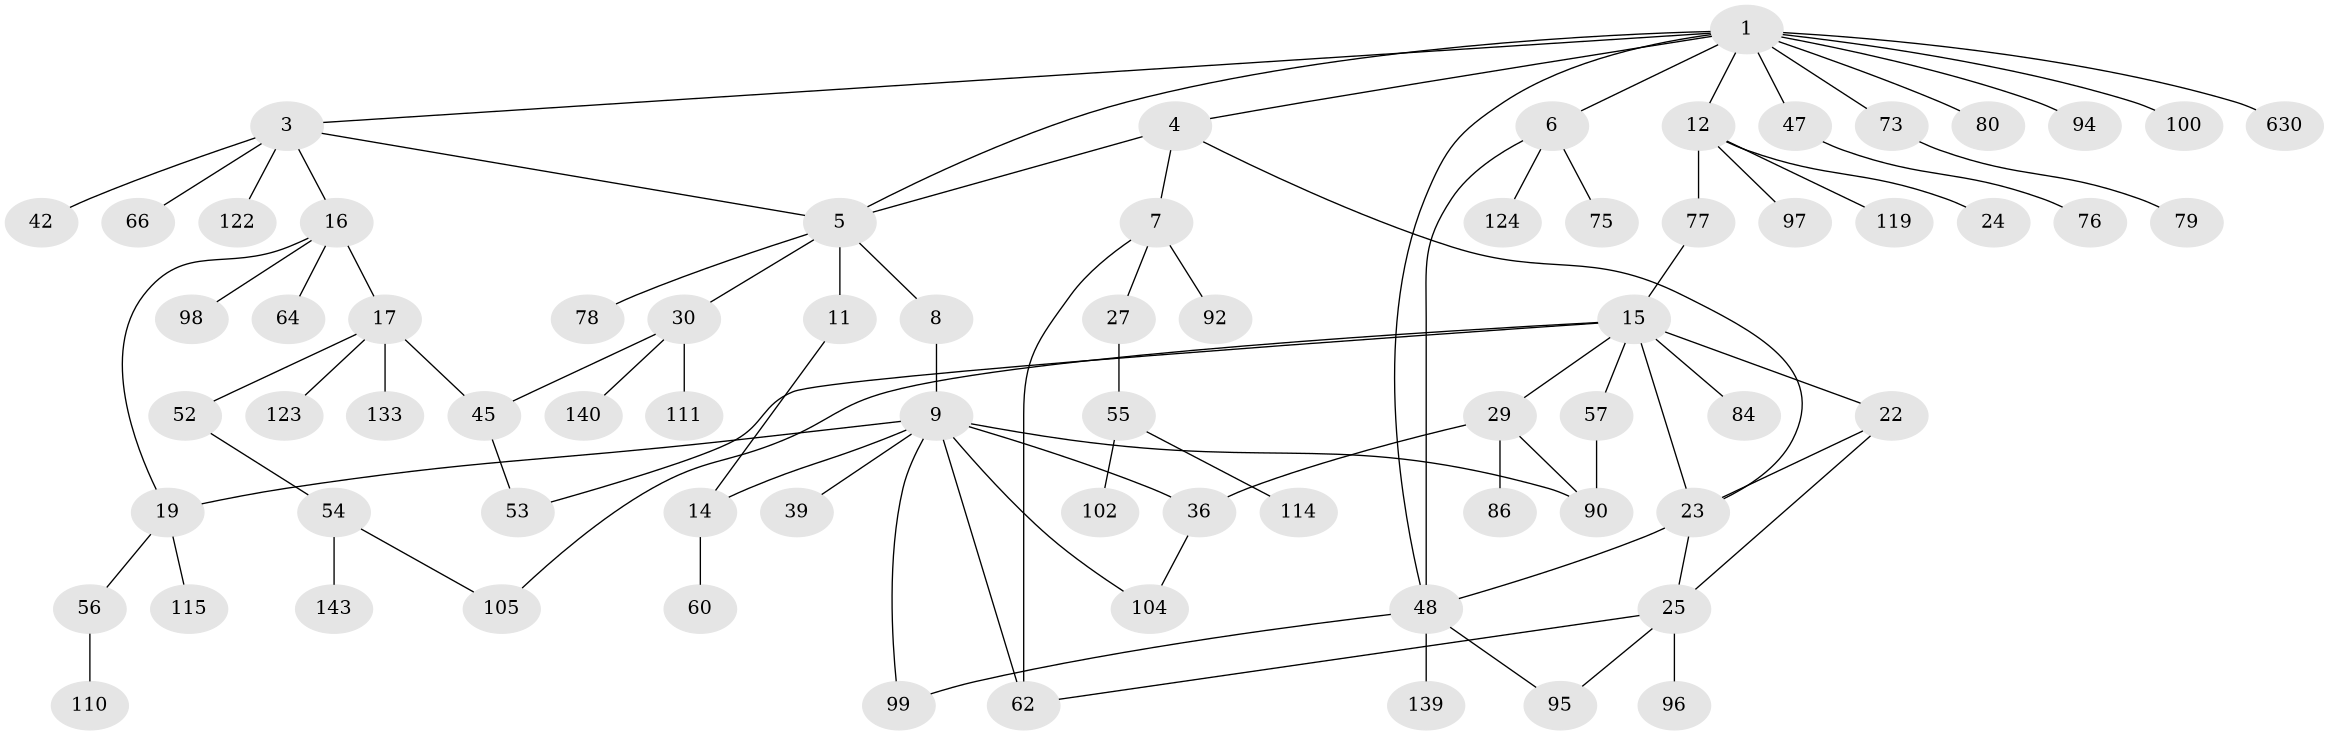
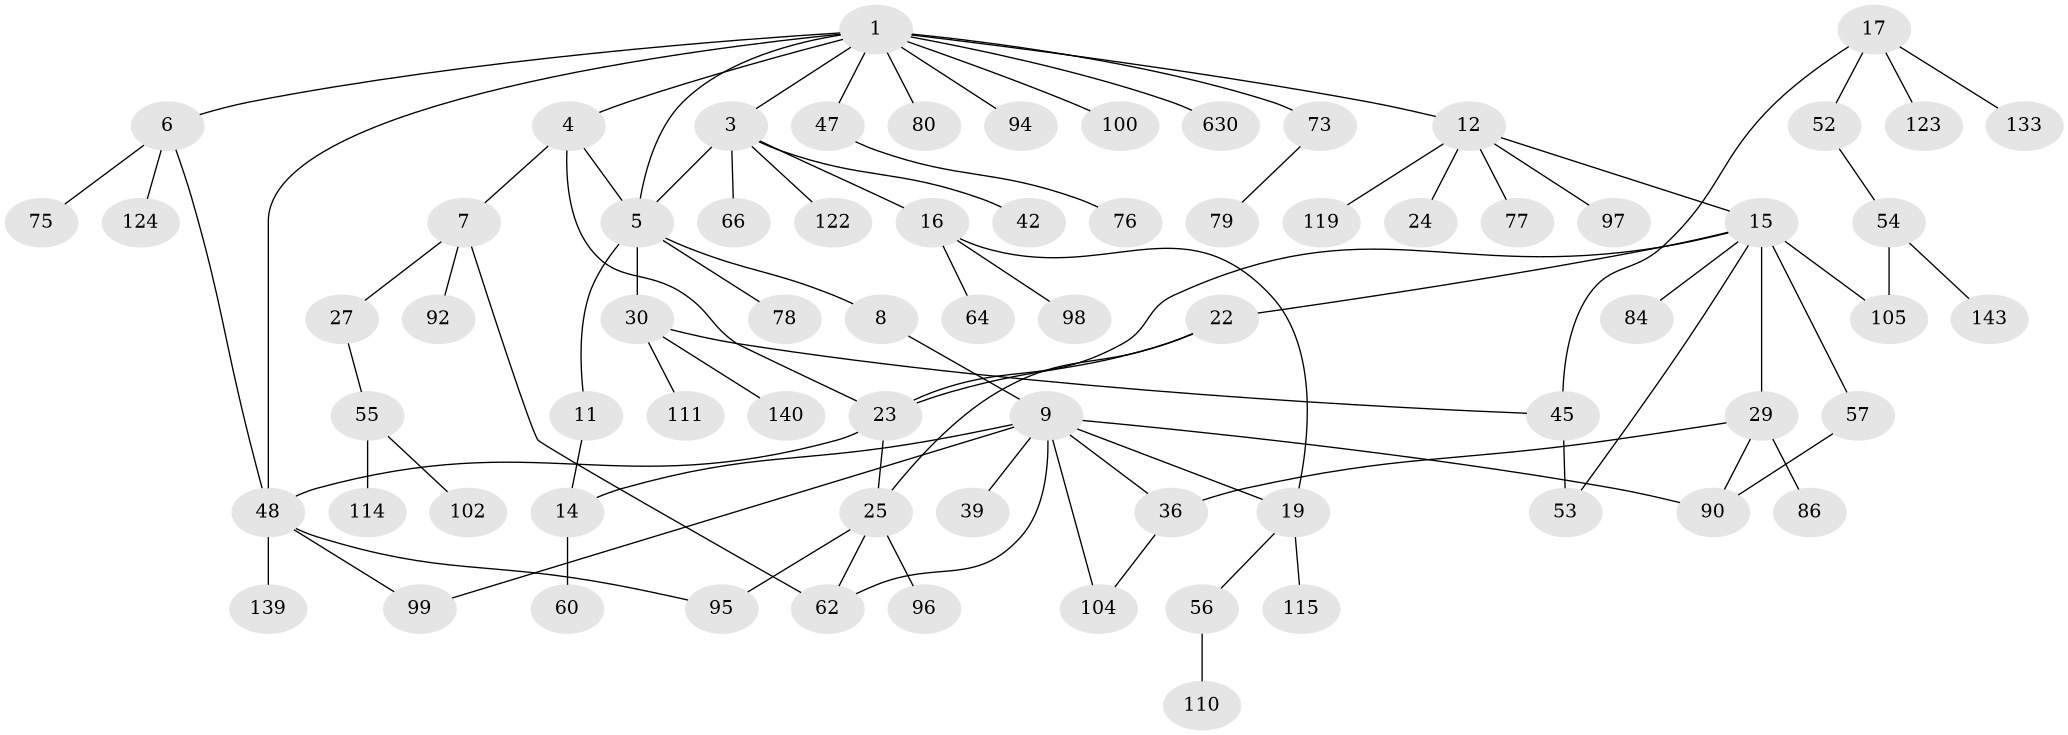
edge "16" -- "17": removed
edge "77" -- "15": now "12" -- "15"
